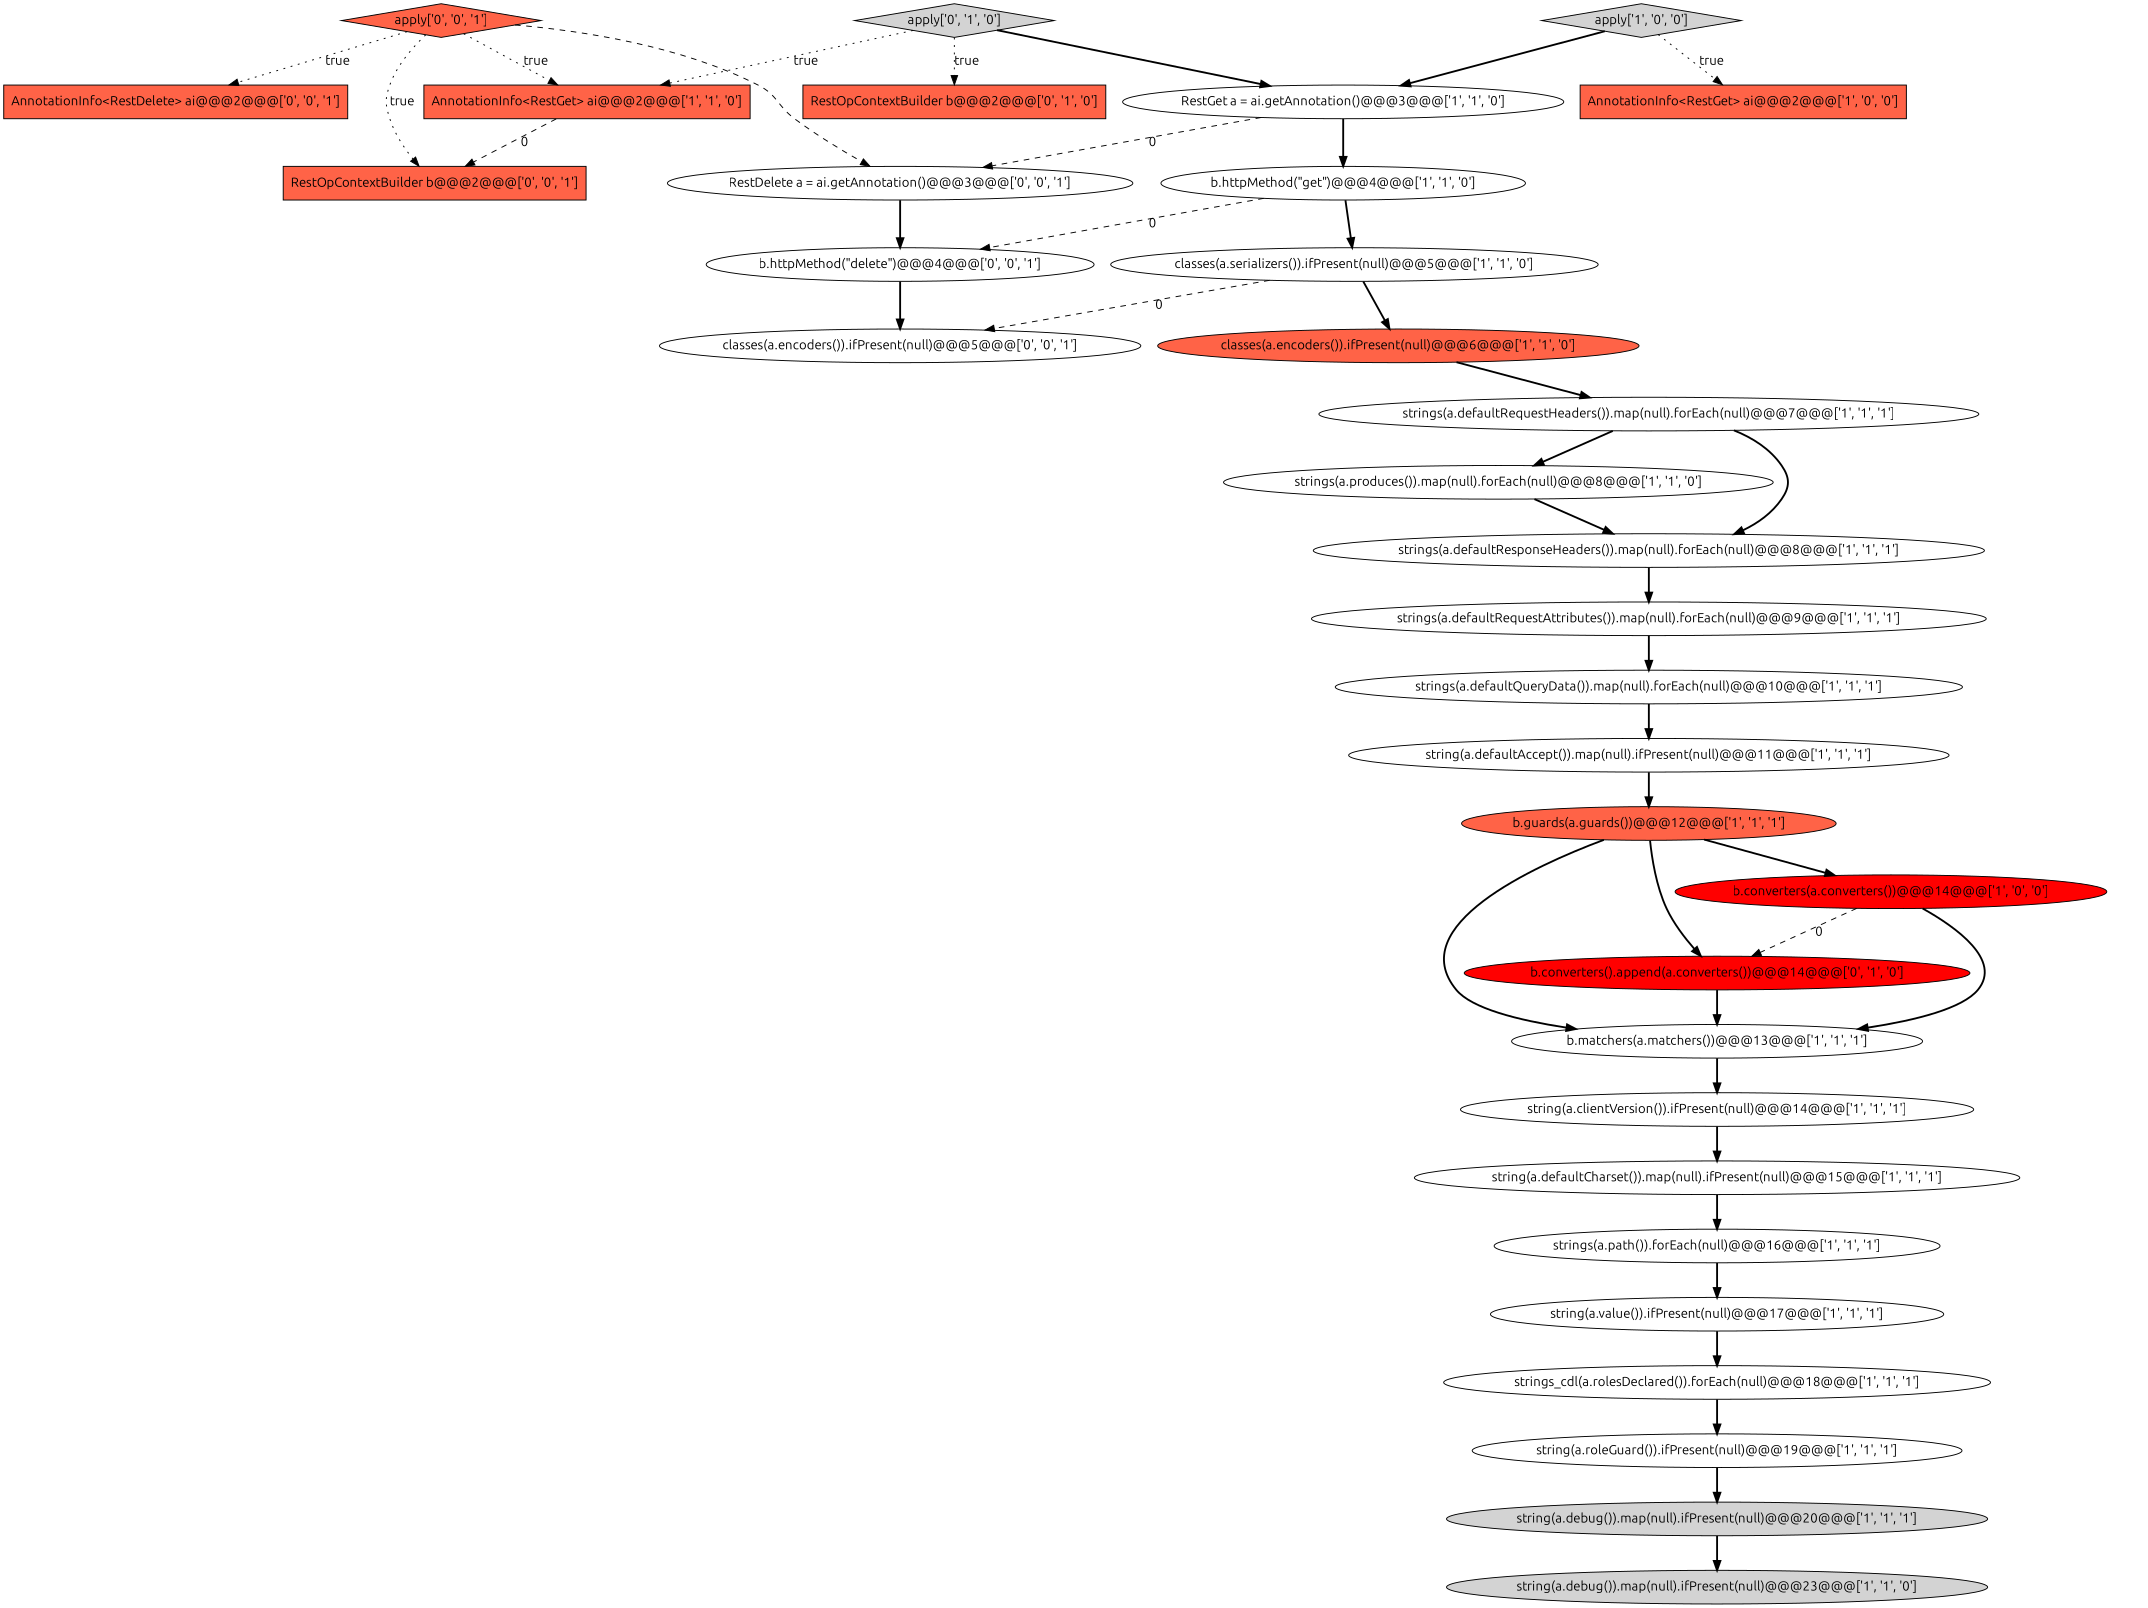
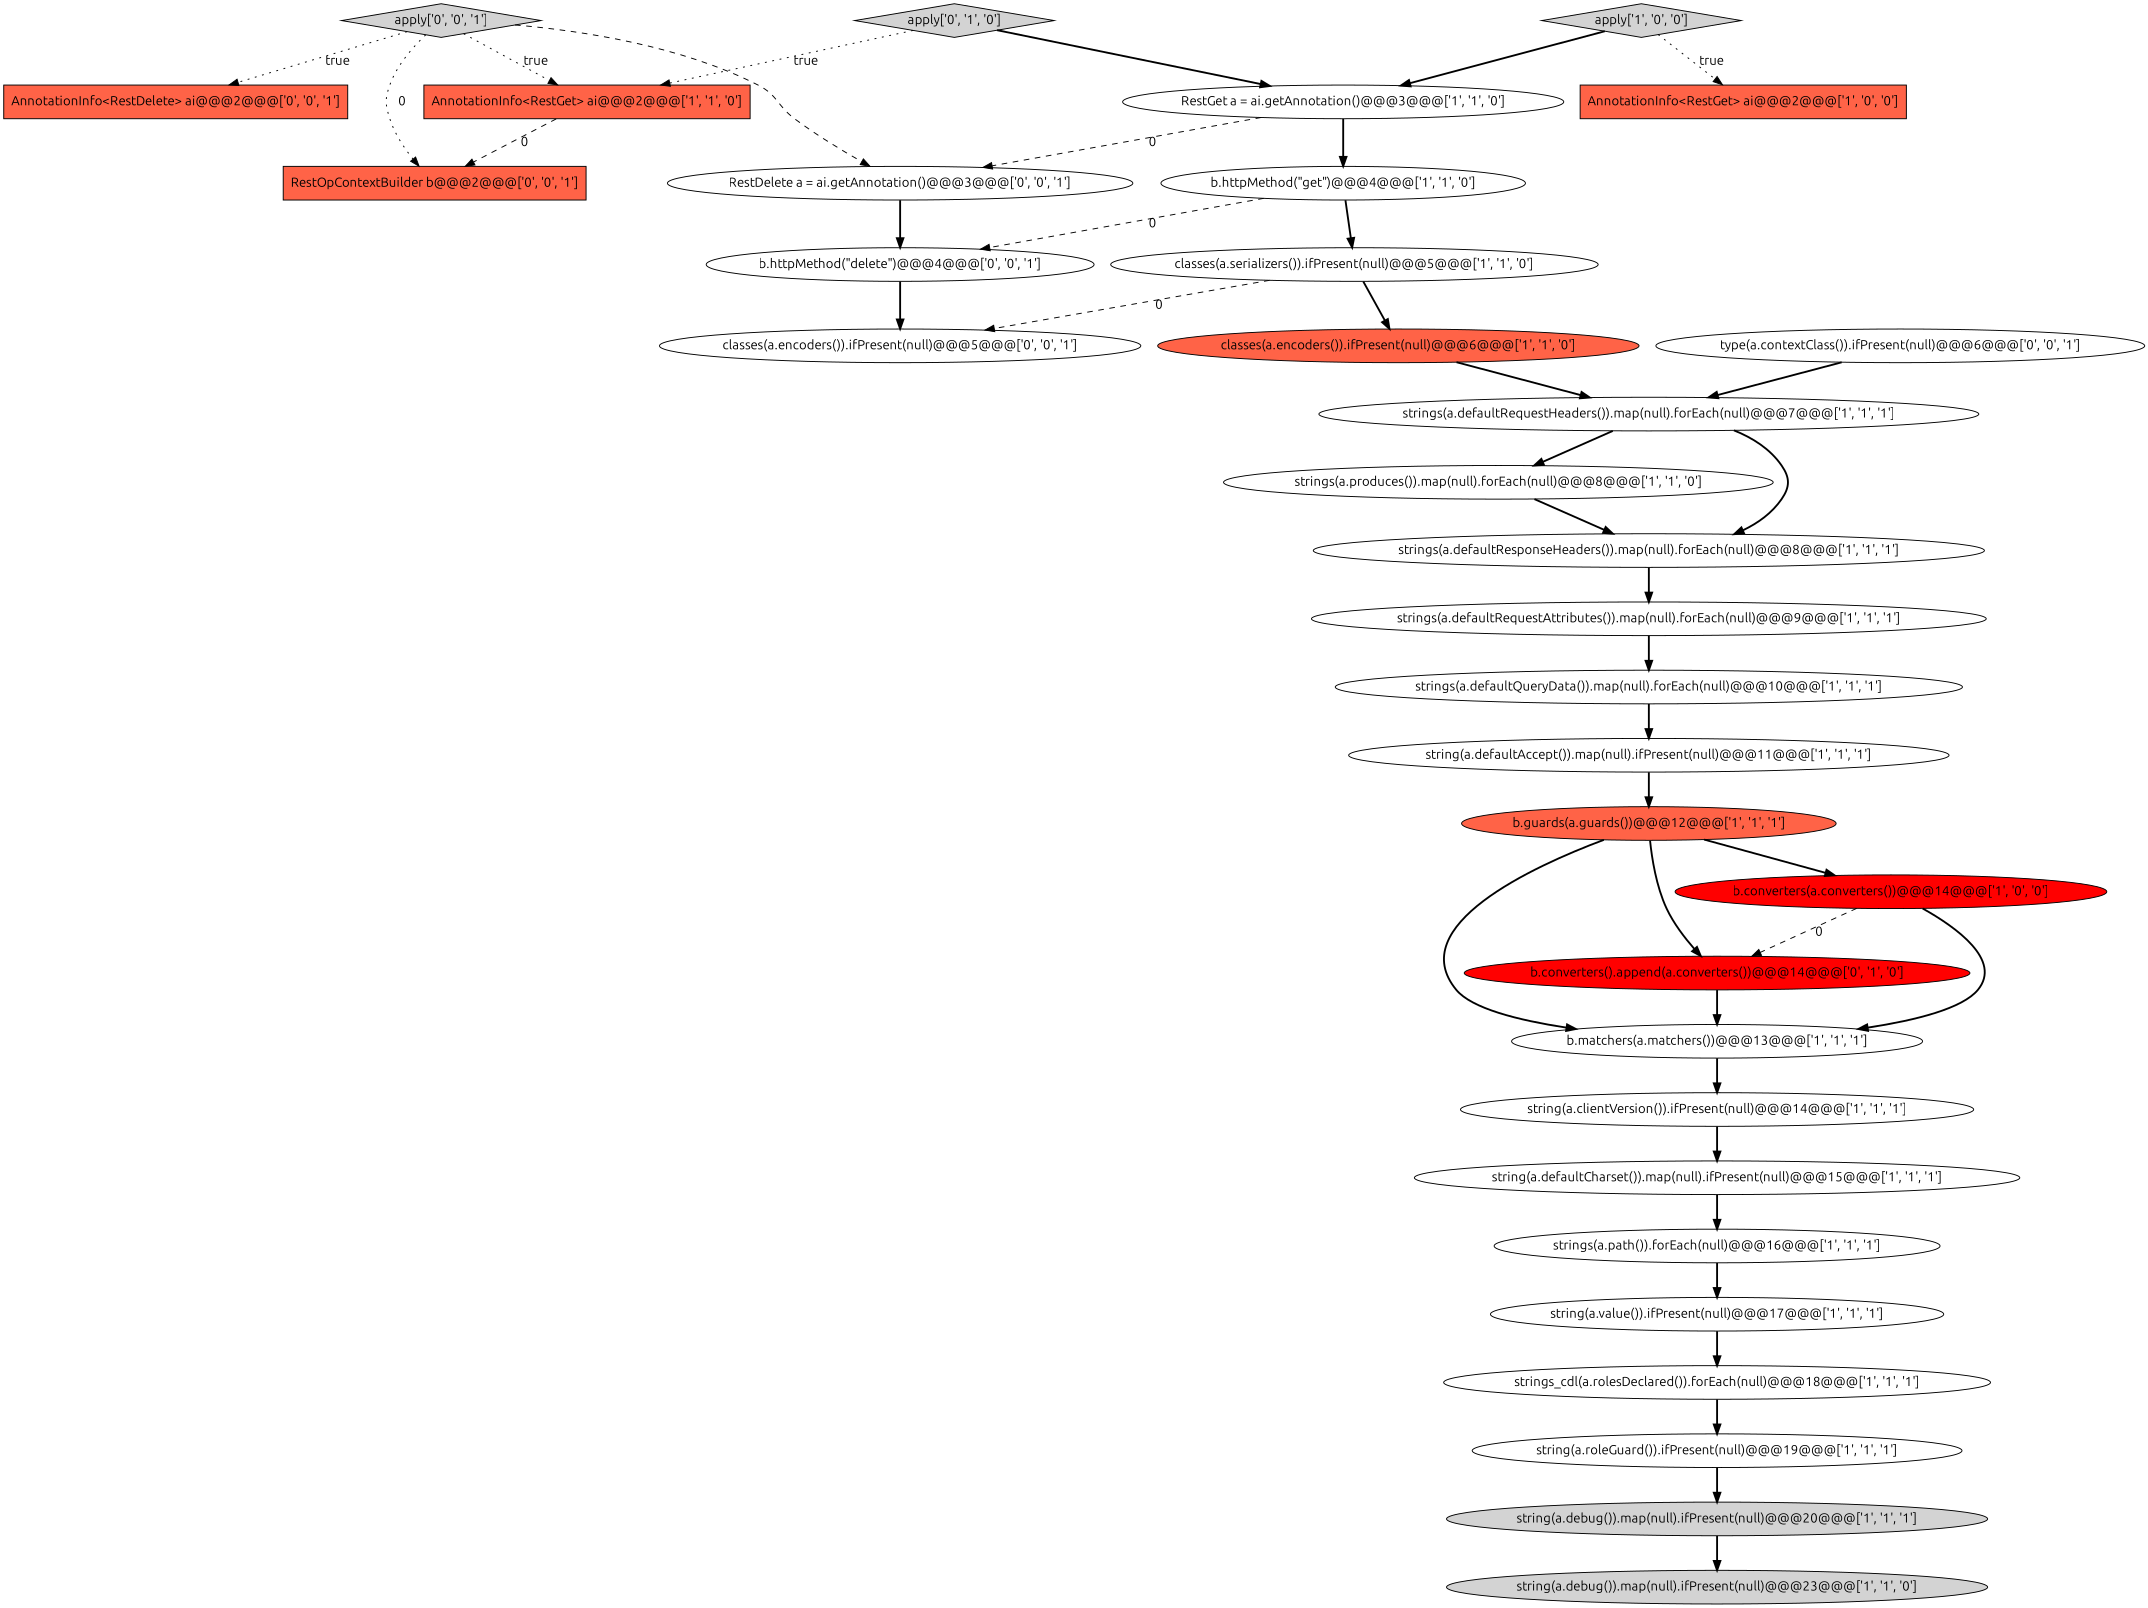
node "apply['0', '0', '1']": fillcolor tomato -> lightgray
edge "apply['0', '0', '1']" -> "RestOpContextBuilder b@@@2@@@['0', '0', '1']": label "true" -> "0"
node "RestOpContextBuilder b@@@2@@@['0', '1', '0']": removed
node "type(a.contextClass()).ifPresent(null)@@@6@@@['0', '0', '1']": added
